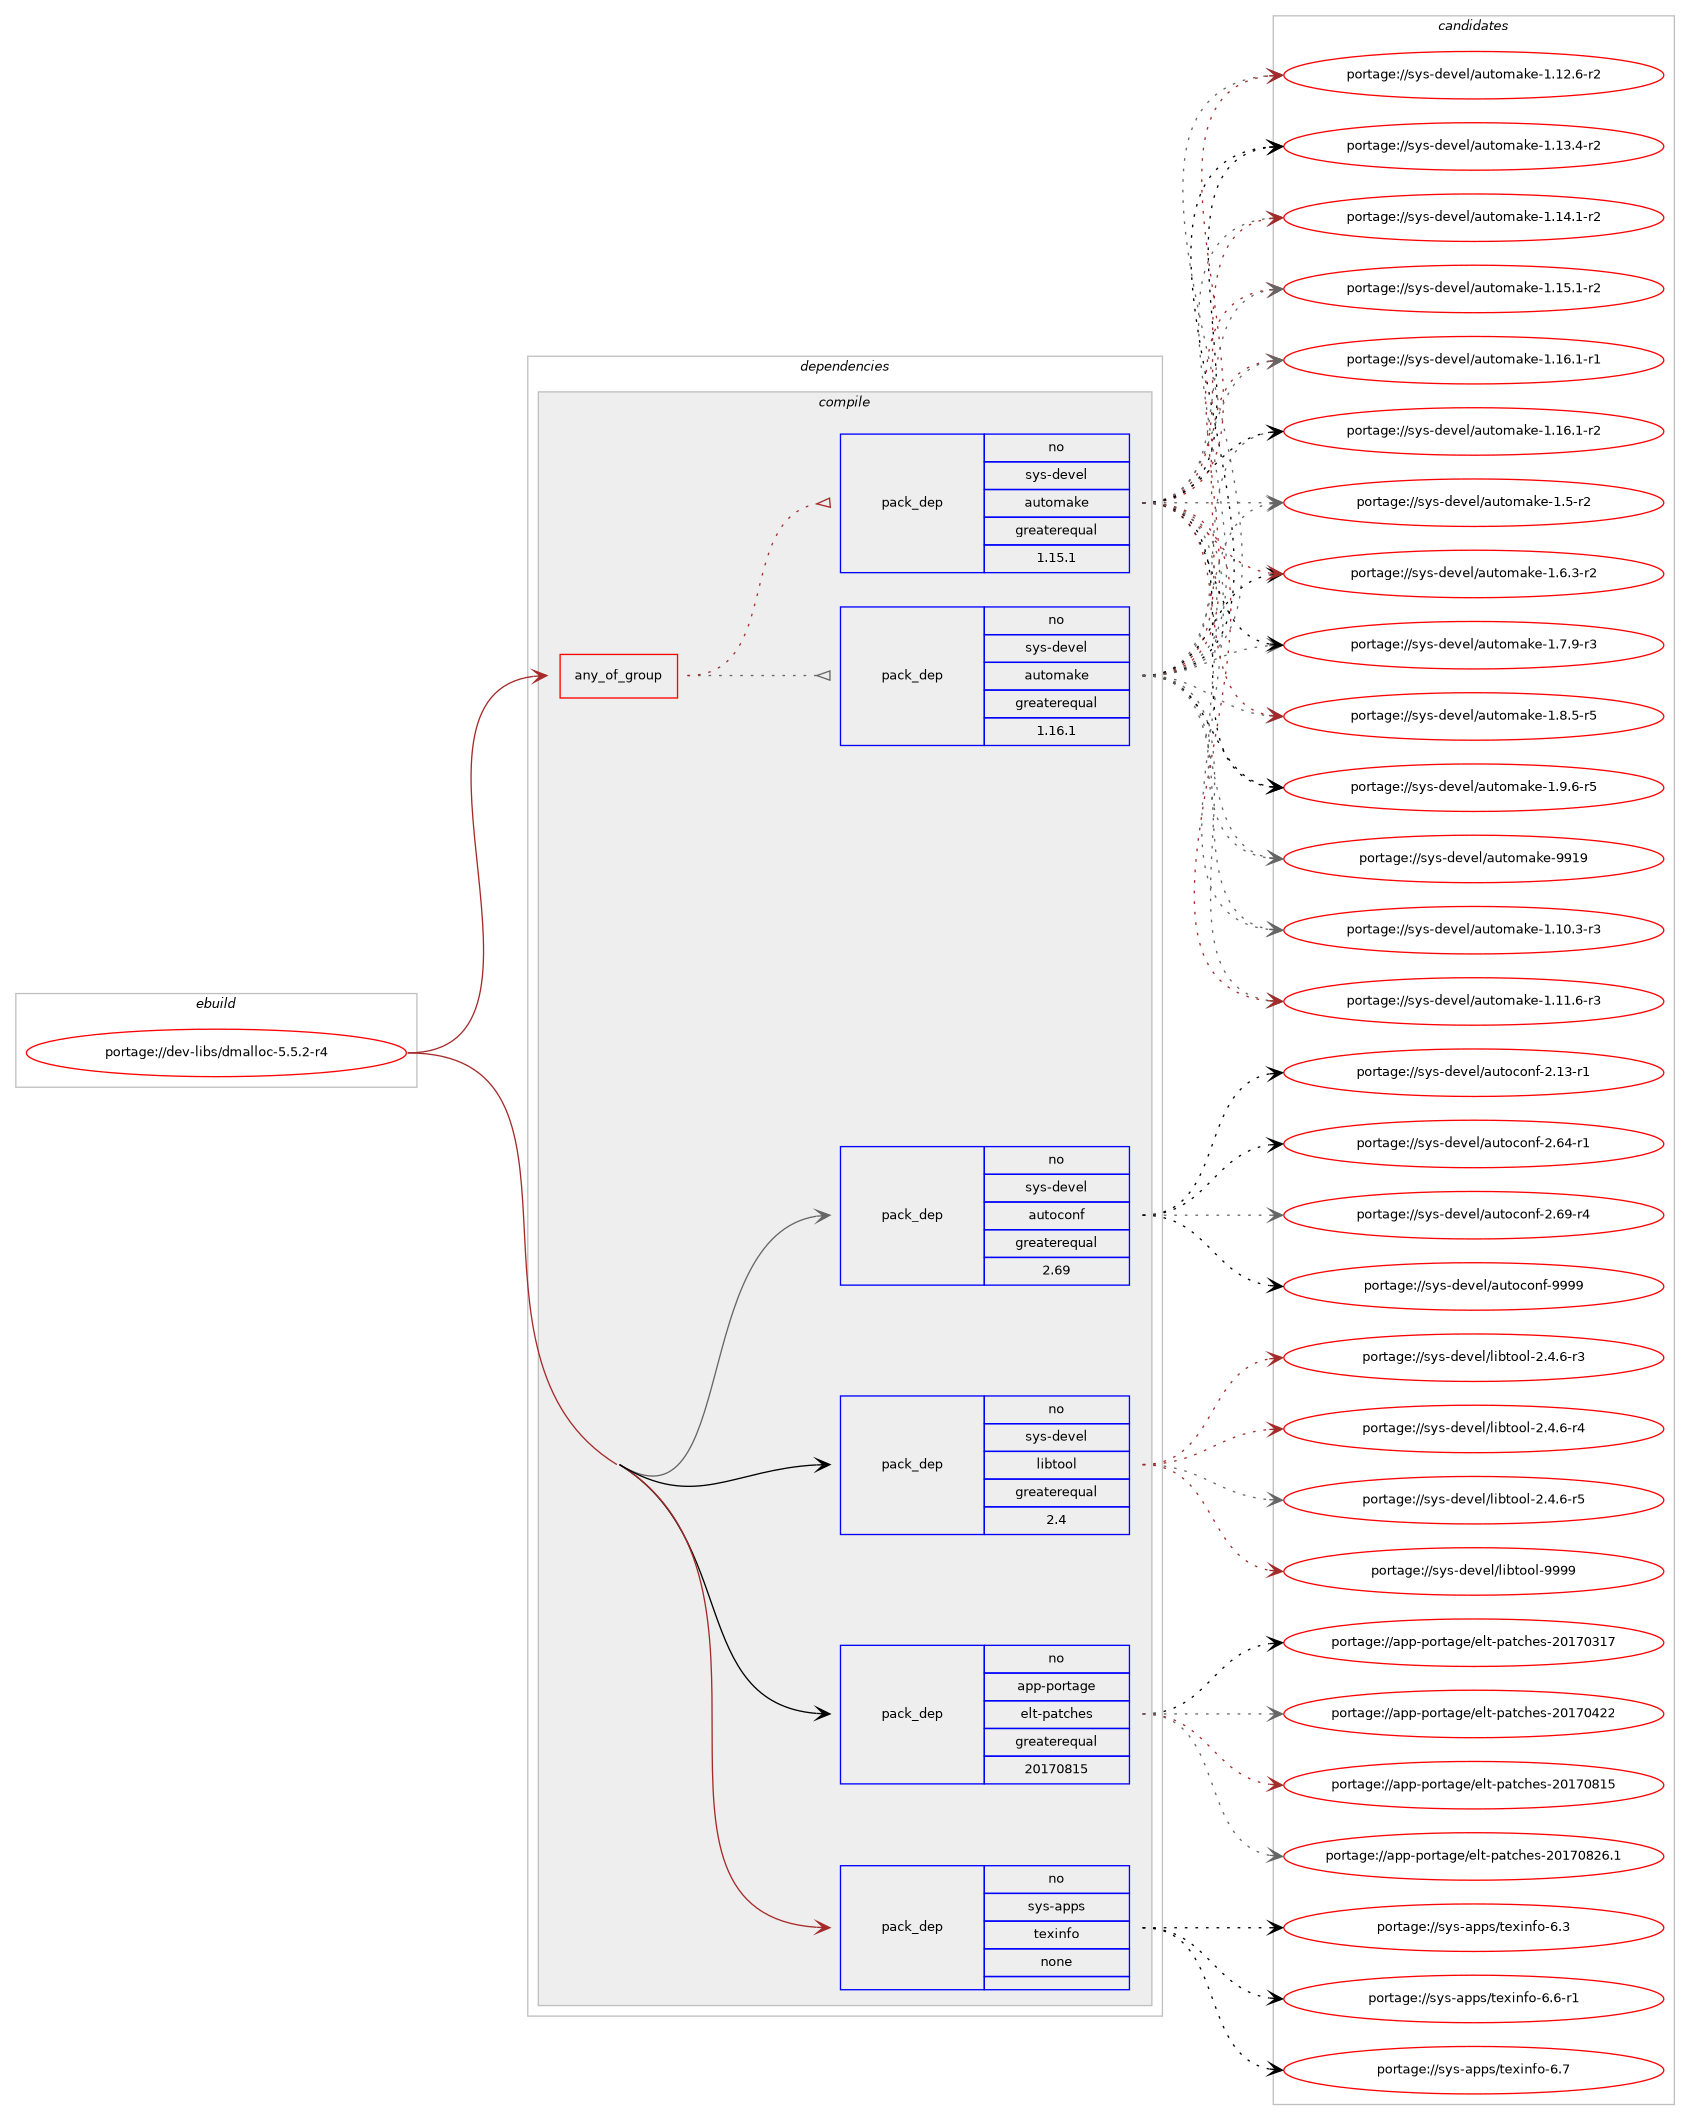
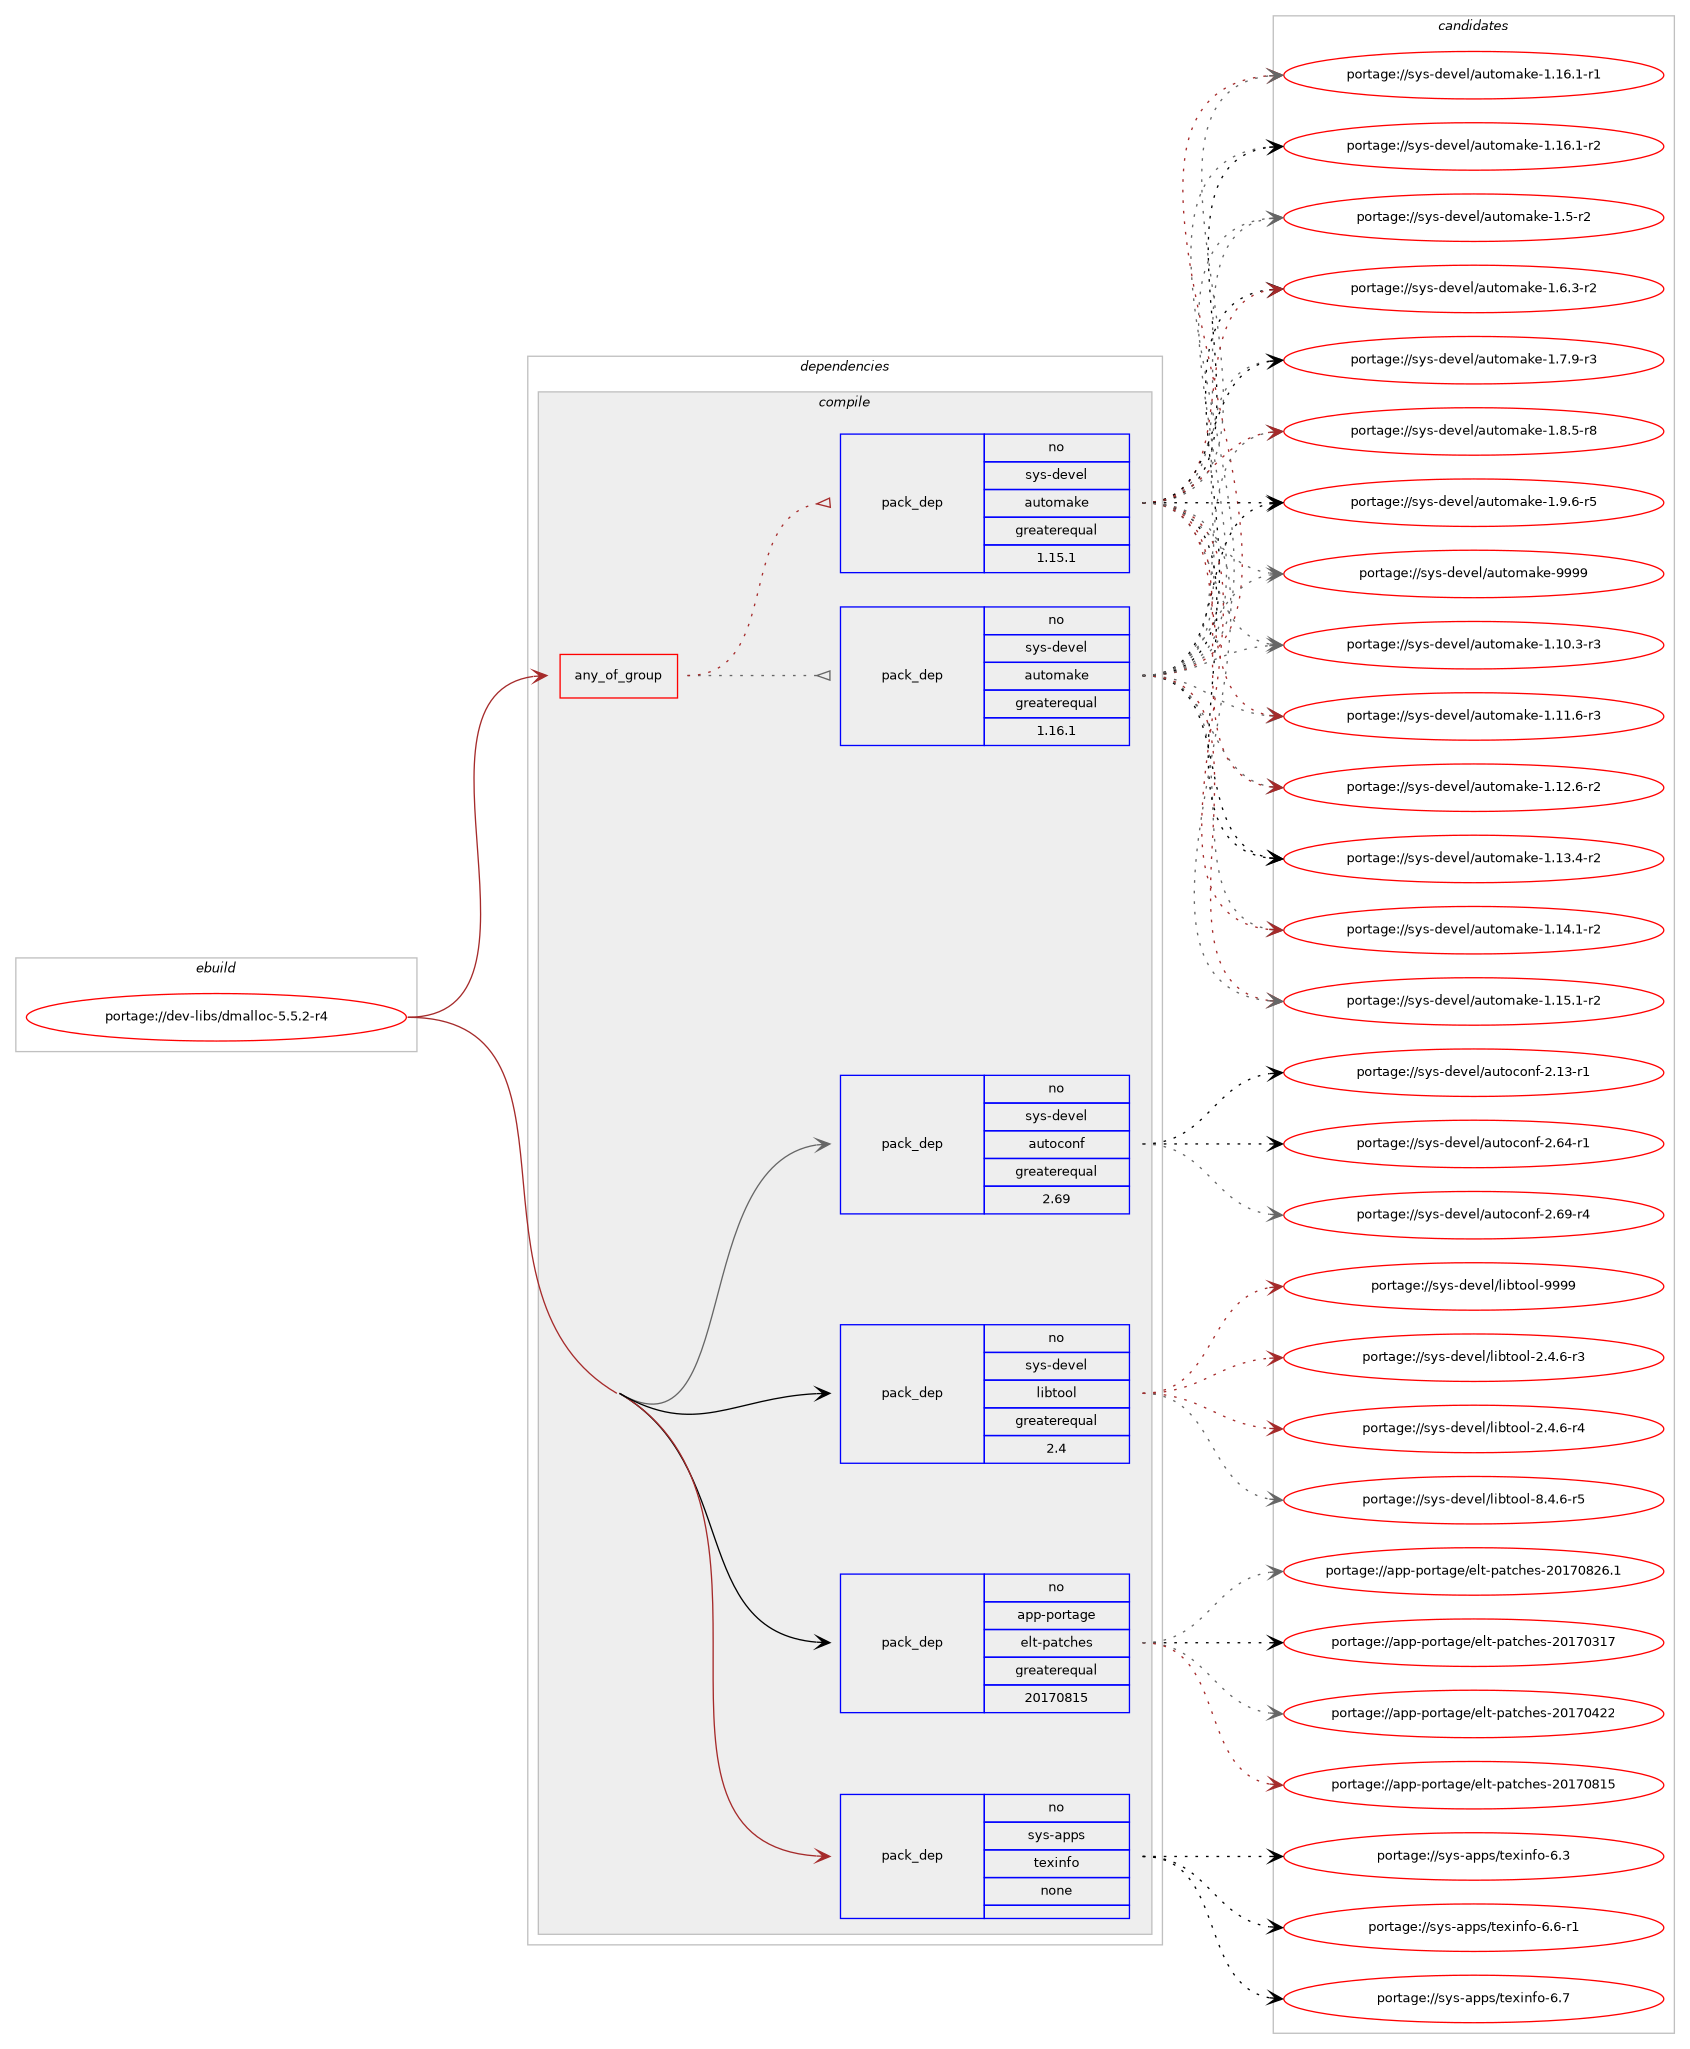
node "portage://sys-devel/automake-1.8.5-r5": label "portage://sys-devel/automake-1.8.5-r5" -> "portage://sys-devel/automake-1.8.5-r8"
node "portage://sys-devel/automake-9919": label "portage://sys-devel/automake-9919" -> "portage://sys-devel/automake-9999"
node "portage://sys-devel/autoconf-9999": removed
node "portage://sys-devel/libtool-2.4.6-r5": label "portage://sys-devel/libtool-2.4.6-r5" -> "portage://sys-devel/libtool-8.4.6-r5"
